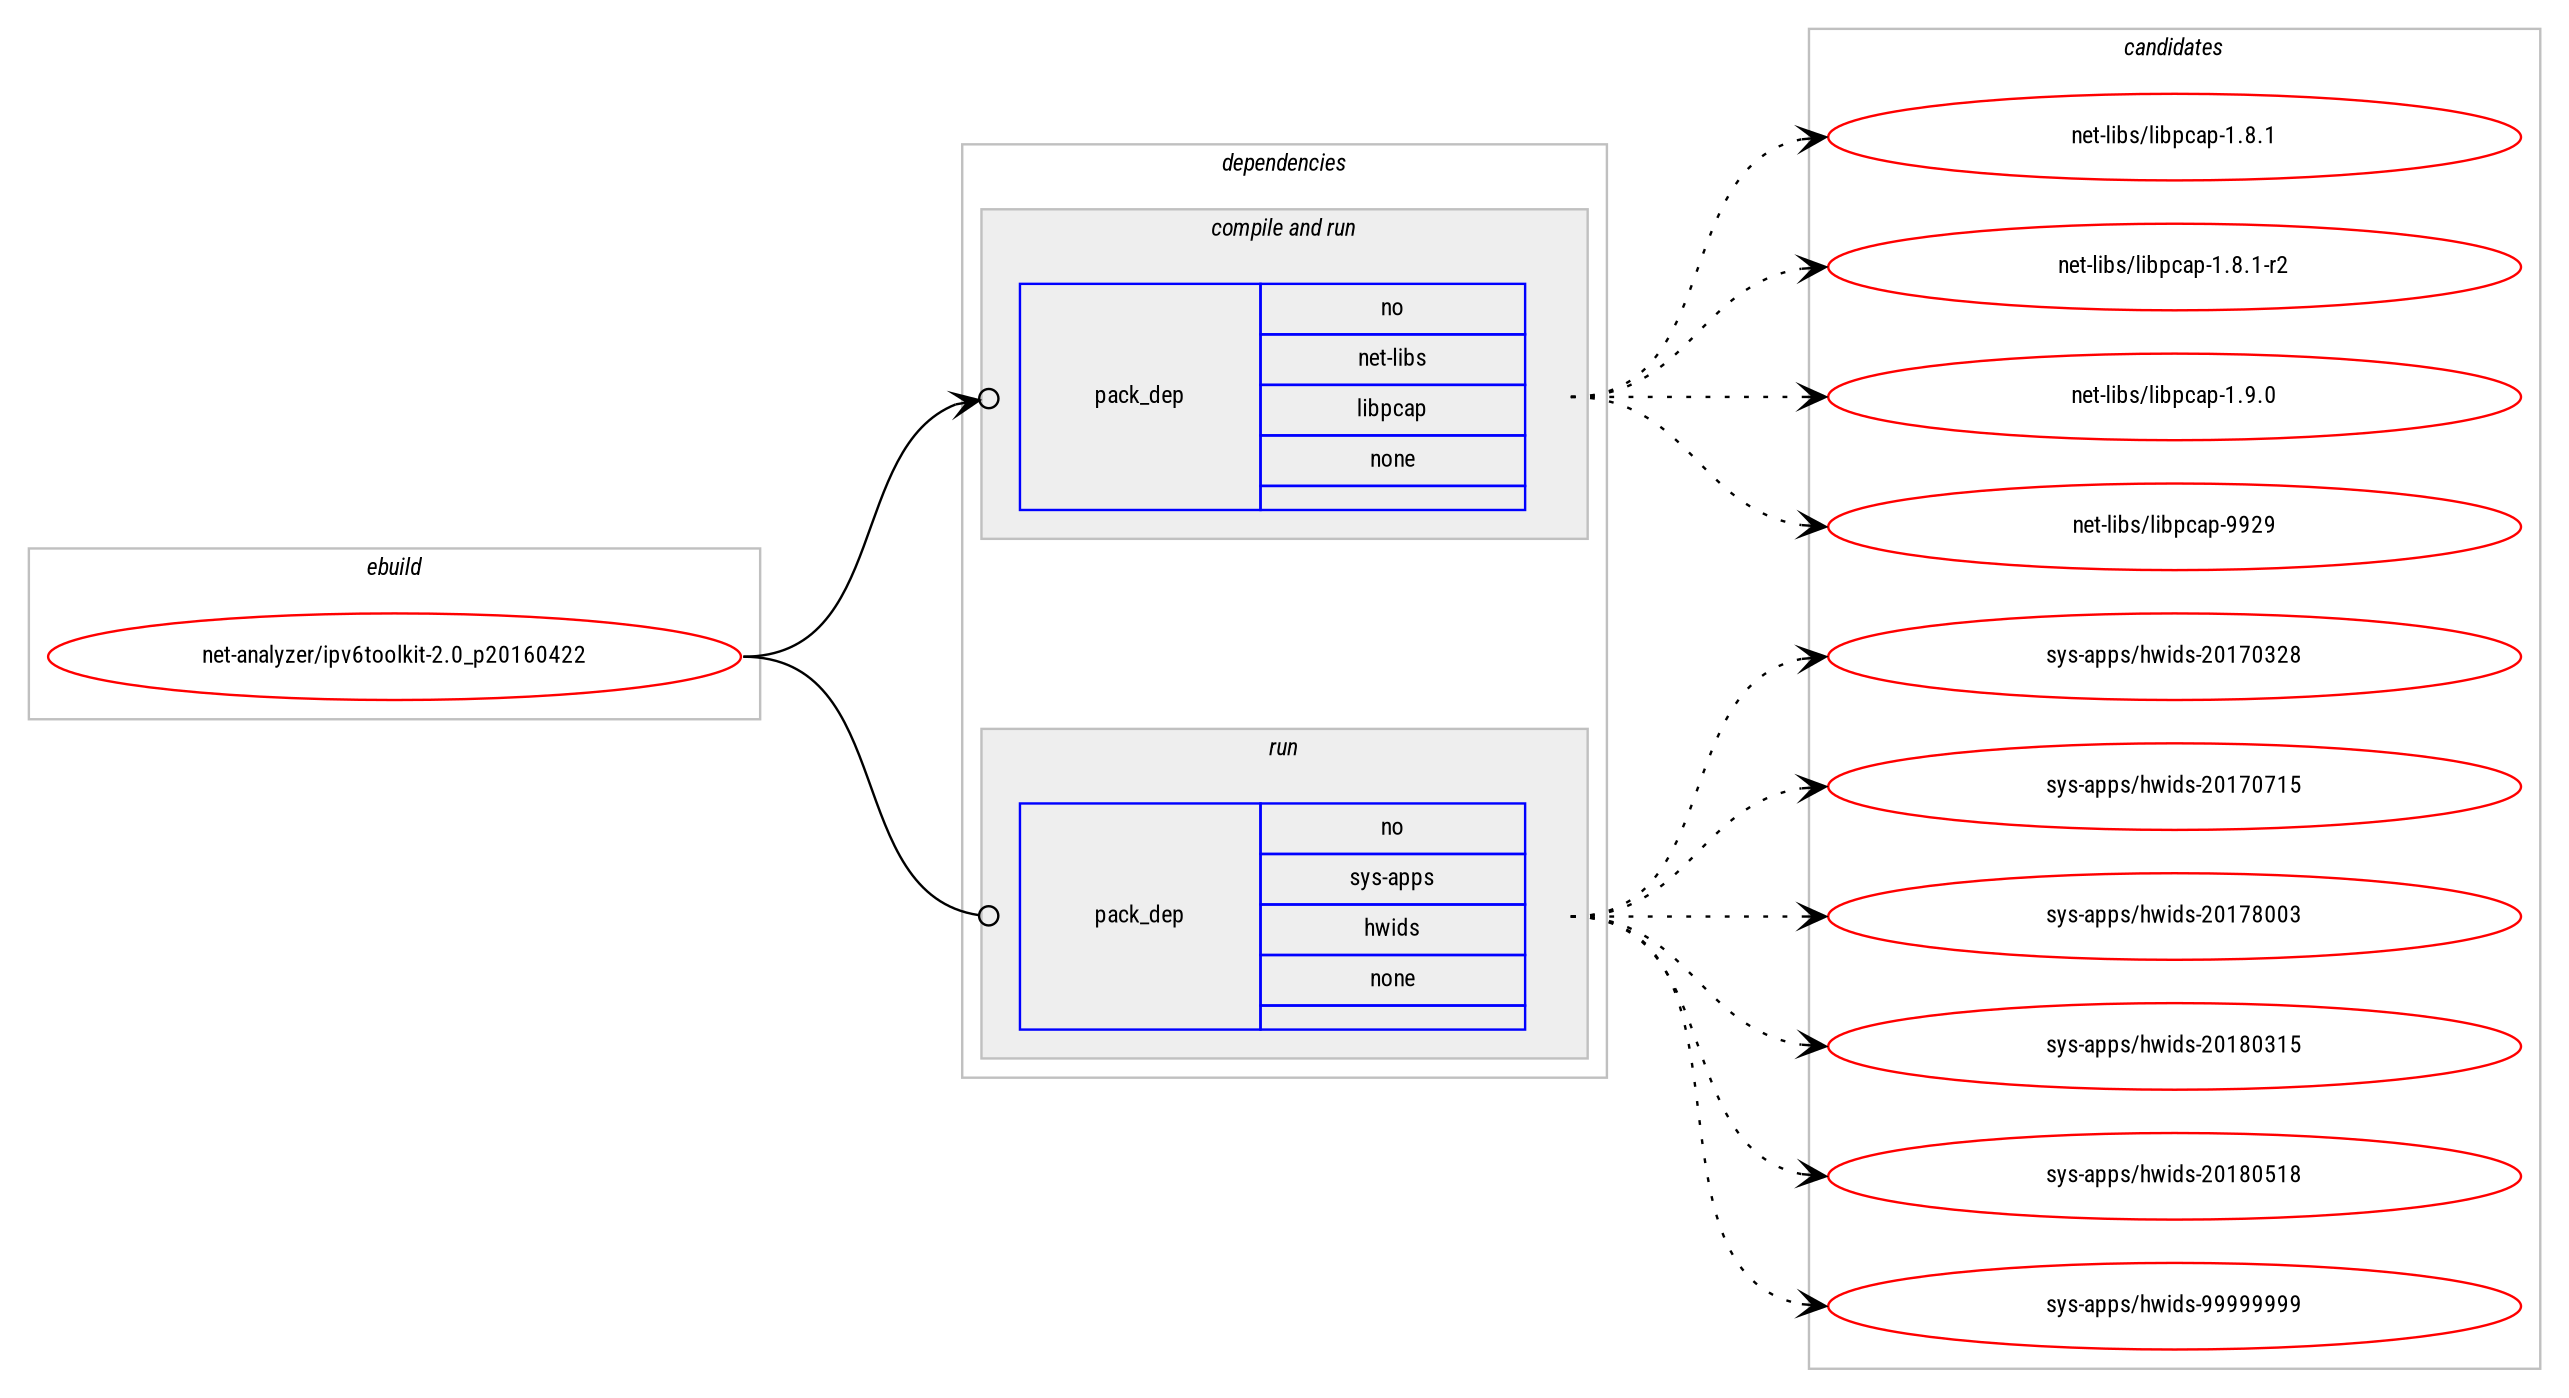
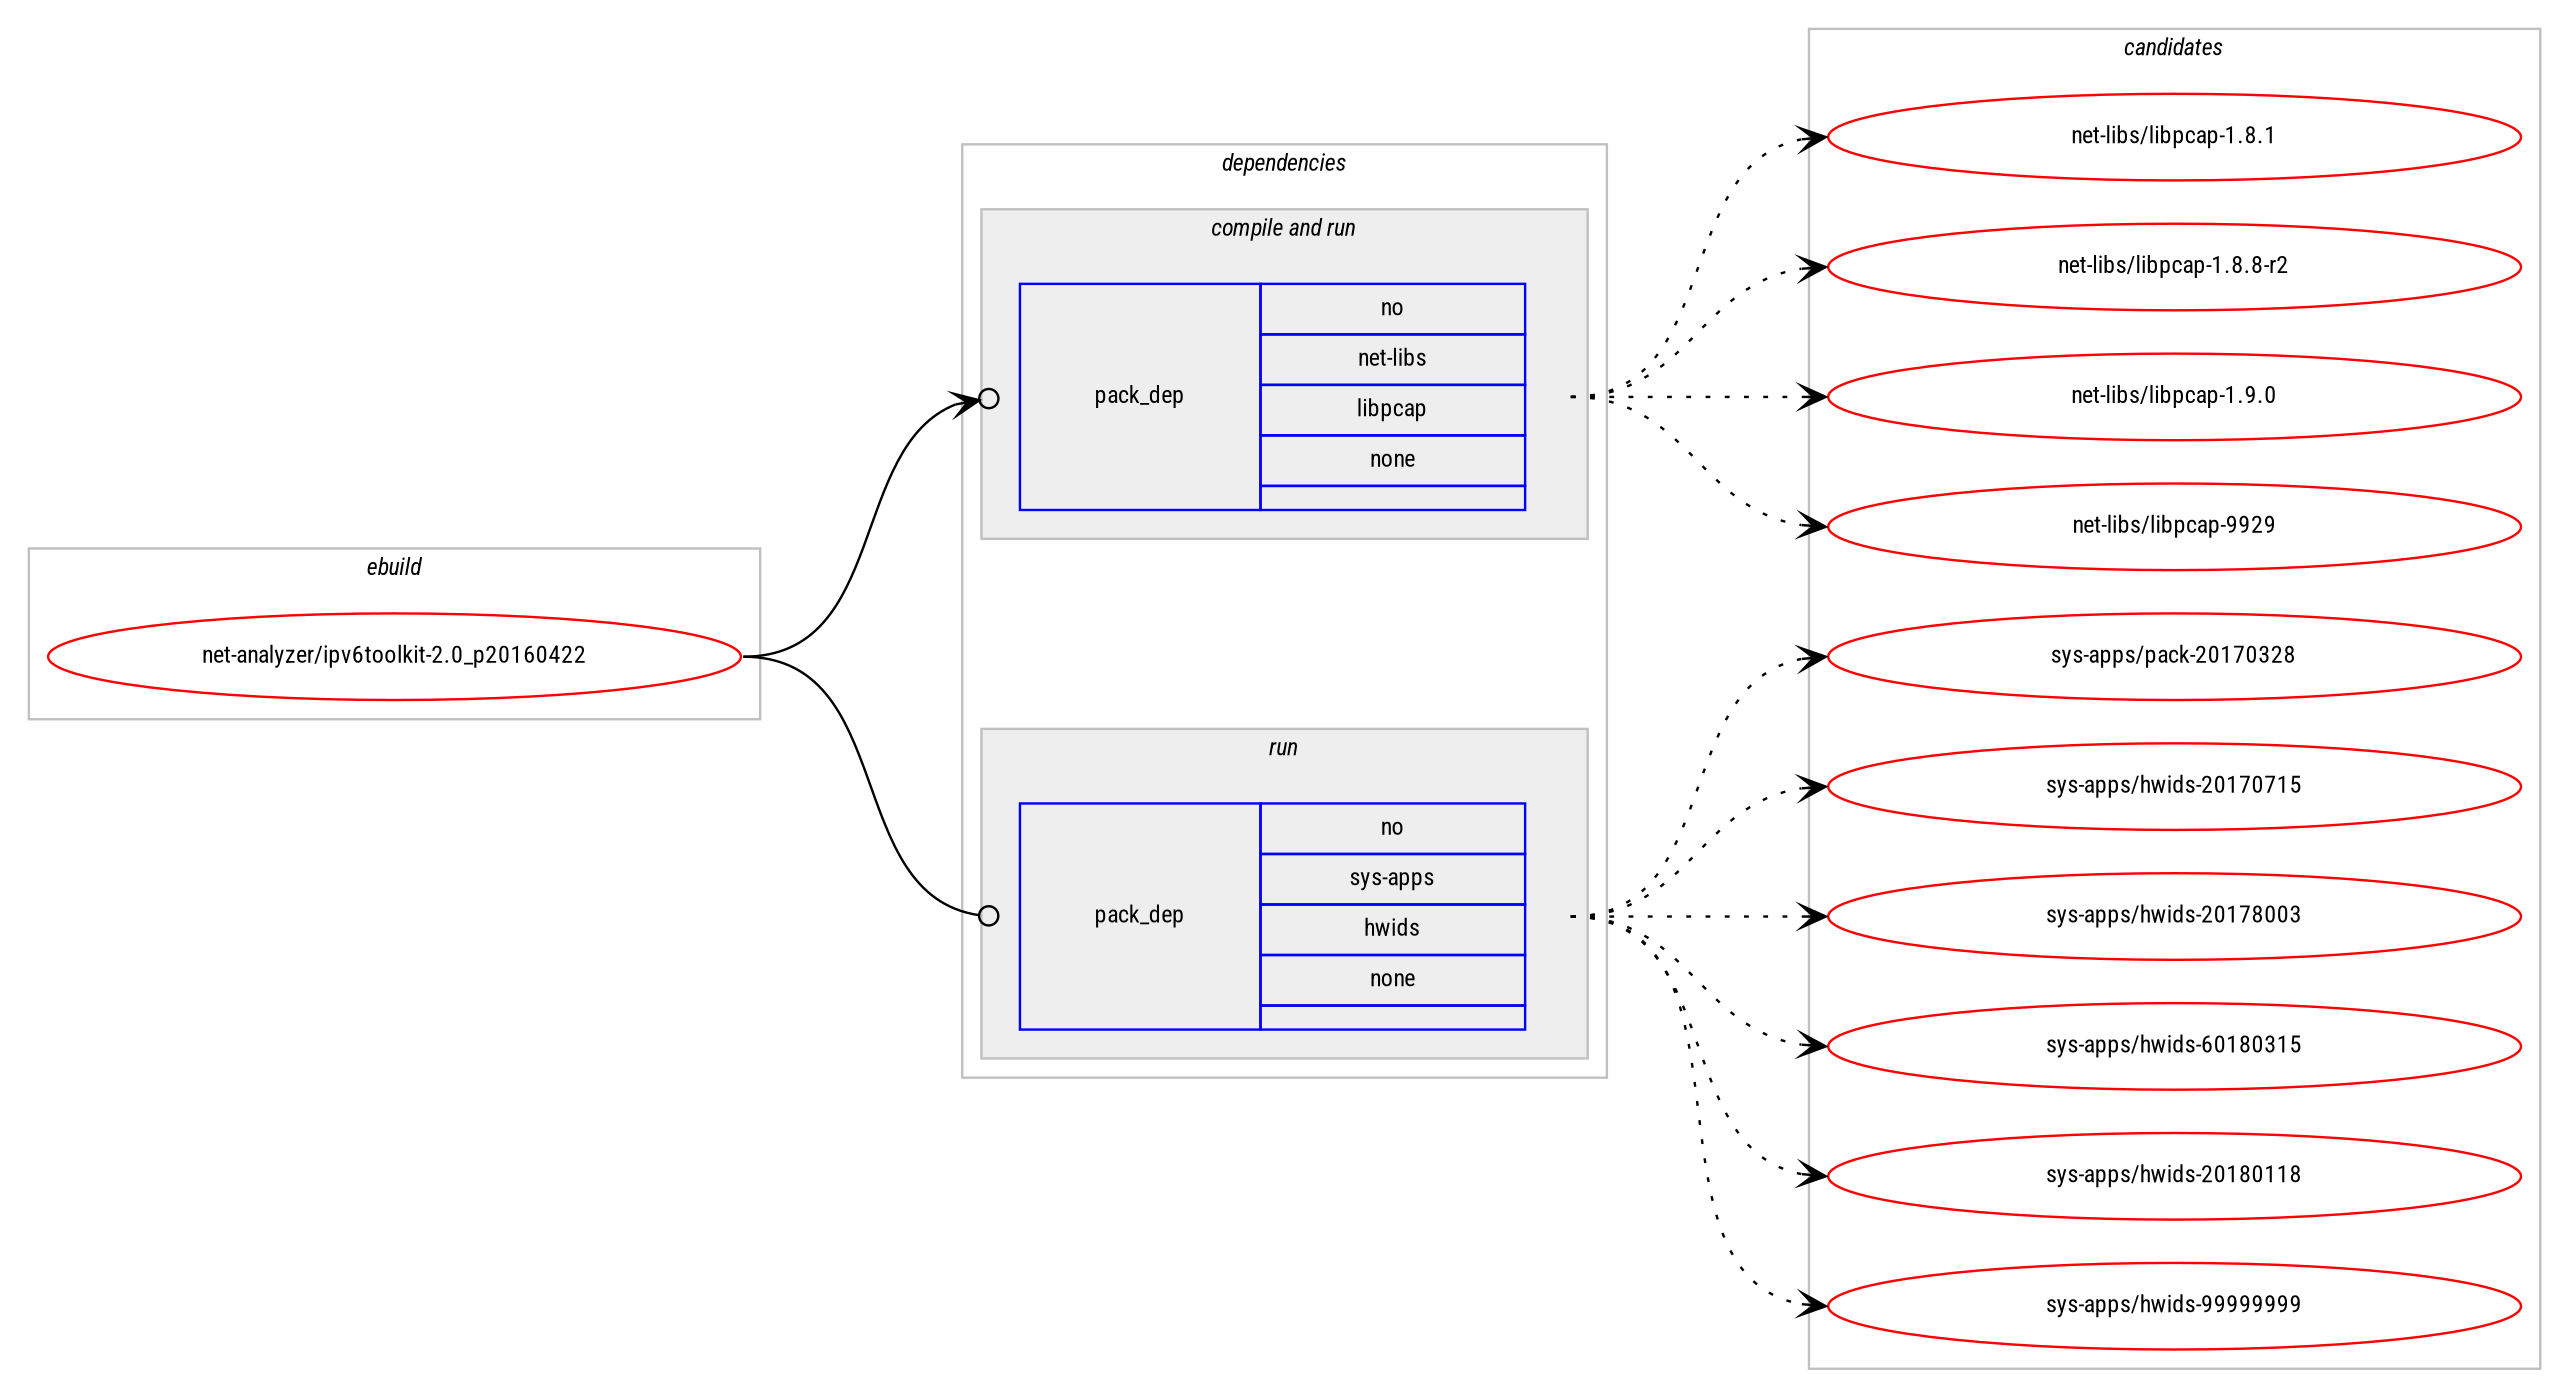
node "net-libs/libpcap-1.8.1-r2": label "net-libs/libpcap-1.8.1-r2" -> "net-libs/libpcap-1.8.8-r2"
node "sys-apps/hwids-20170328": label "sys-apps/hwids-20170328" -> "sys-apps/pack-20170328"
node "sys-apps/hwids-20180315": label "sys-apps/hwids-20180315" -> "sys-apps/hwids-60180315"
node "sys-apps/hwids-20180518": label "sys-apps/hwids-20180518" -> "sys-apps/hwids-20180118"
